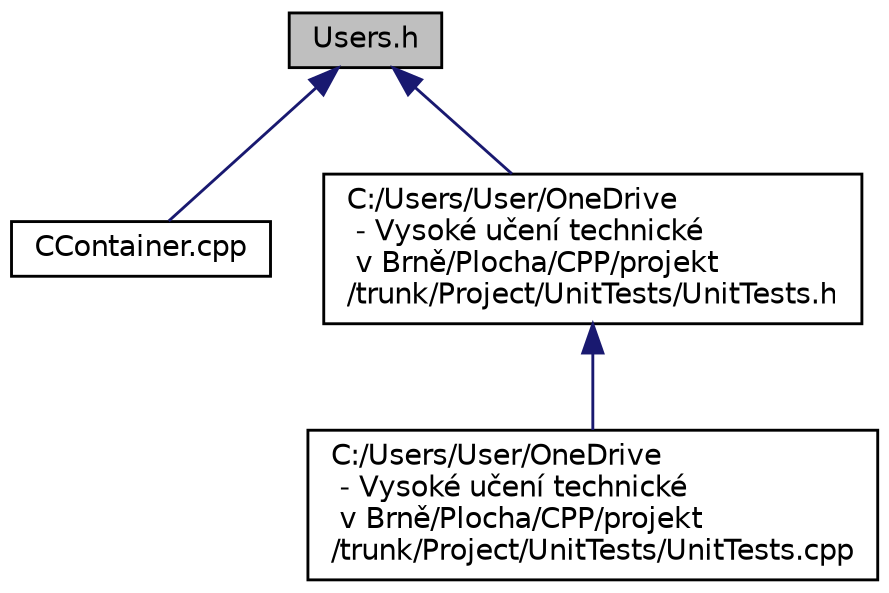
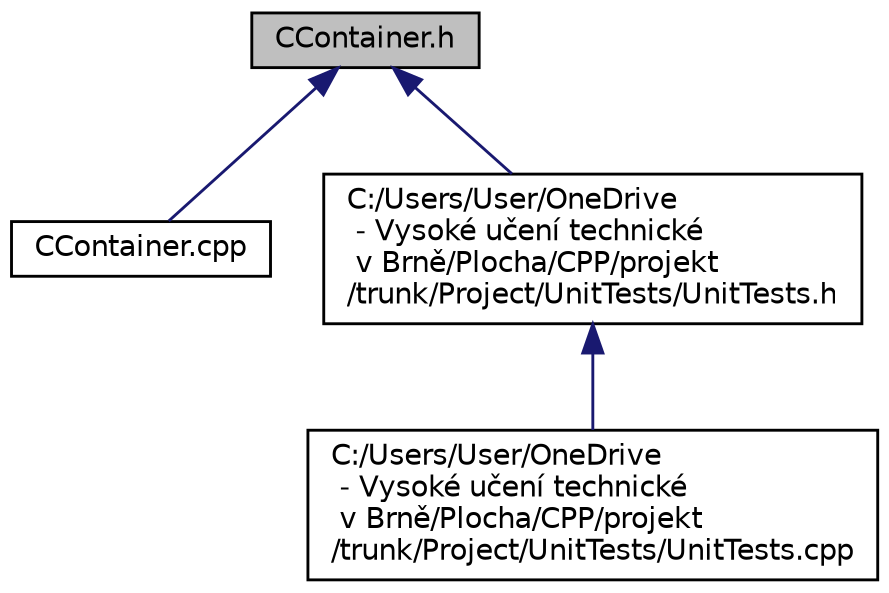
node "Users.h": label "Users.h" -> "CContainer.h"
